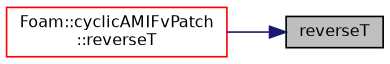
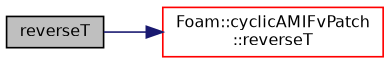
edge "Foam::cyclicAMIFvPatch ::reverseT" -> "reverseT": reversed
